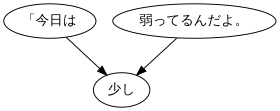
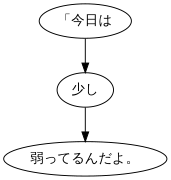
edge "弱ってるんだよ。" -> "少し": reversed
